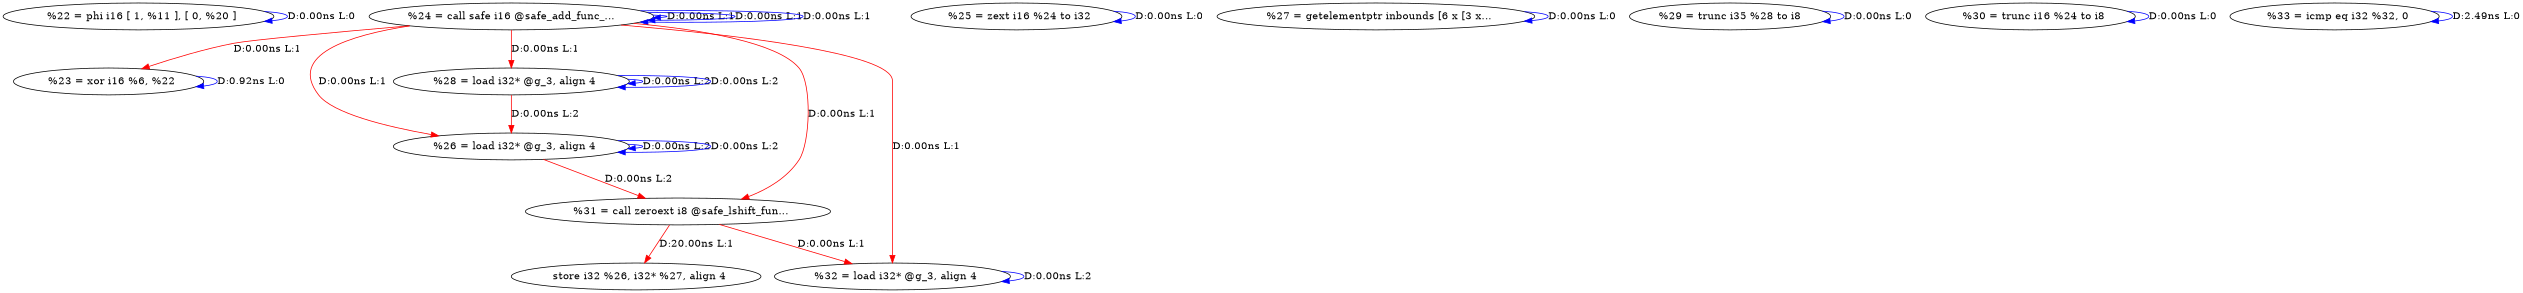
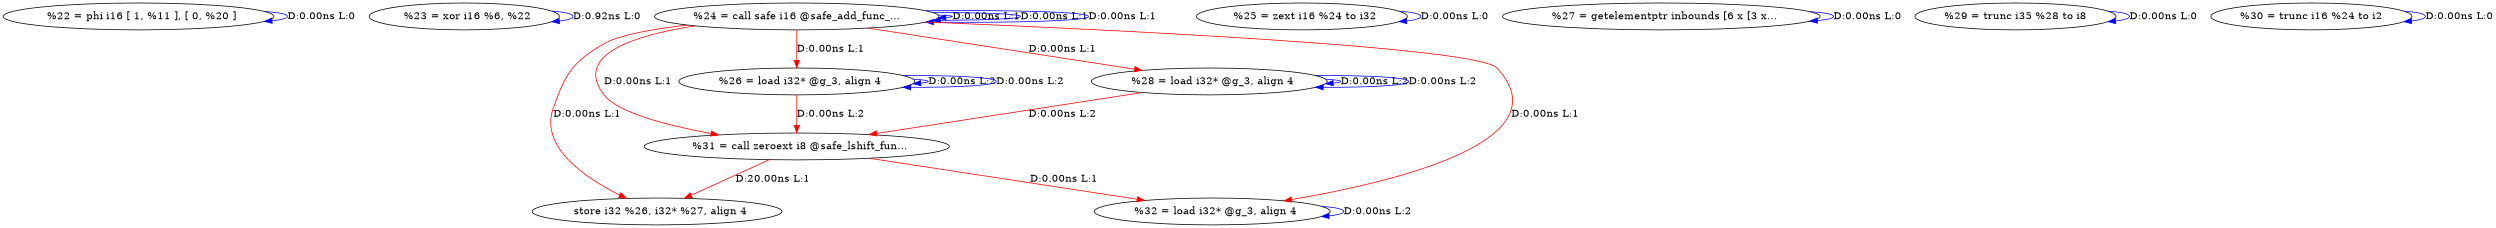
node "%30 = trunc i16 %24 to i8": label "%30 = trunc i16 %24 to i8" -> "%30 = trunc i16 %24 to i2"
node "%33 = icmp eq i32 %32, 0": removed
edge "%24 = call safe i16 @safe_add_func_..." -> "%23 = xor i16 %6, %22": now "%24 = call safe i16 @safe_add_func_..." -> "store i32 %26, i32* %27, align 4"
edge "%28 = load i32* @g_3, align 4" -> "%26 = load i32* @g_3, align 4": now "%28 = load i32* @g_3, align 4" -> "%31 = call zeroext i8 @safe_lshift_fun..."
